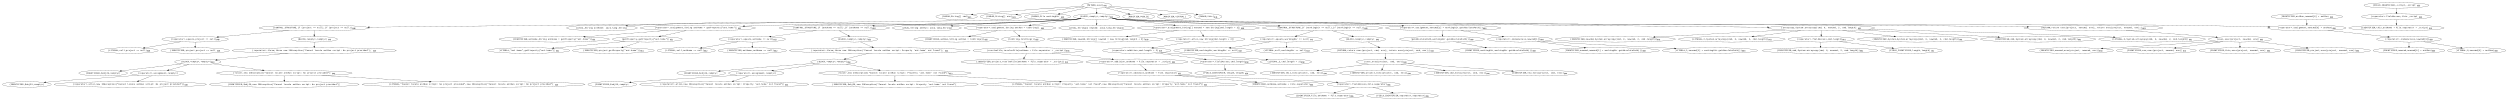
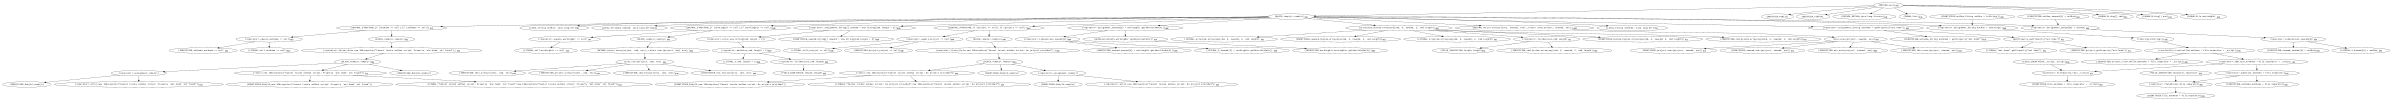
node "(METHOD_RETURN,java.lang.Process)": added
edge "(<operator>.assignment,String antRun = toString())" -> "(IDENTIFIER,antRun,String antRun = toString())": reversed
node "(IDENTIFIER,workingDir,workingDir == null)": removed
edge "(<operator>.addition,antHome + File.separator + _script)" -> "(<operator>.fieldAccess,this._script)": added
edge "(<operator>.fieldAccess,File.separator)" -> "(FIELD_IDENTIFIER,separator,separator)": reversed
